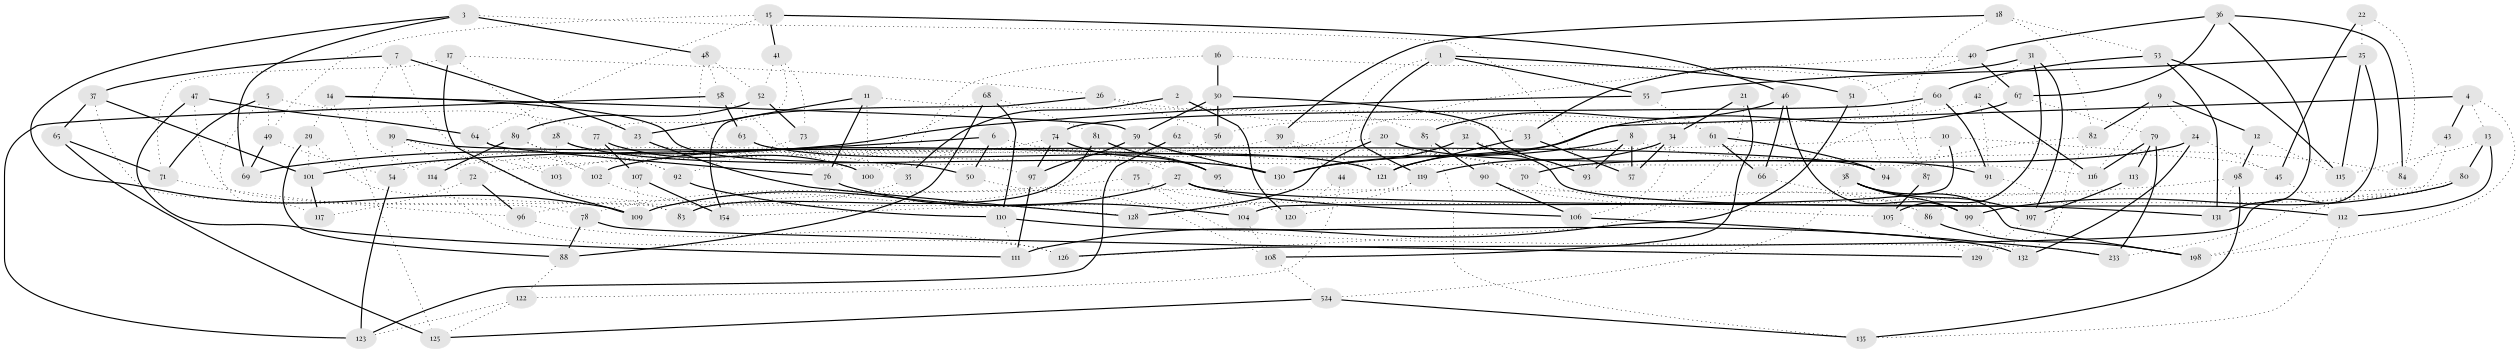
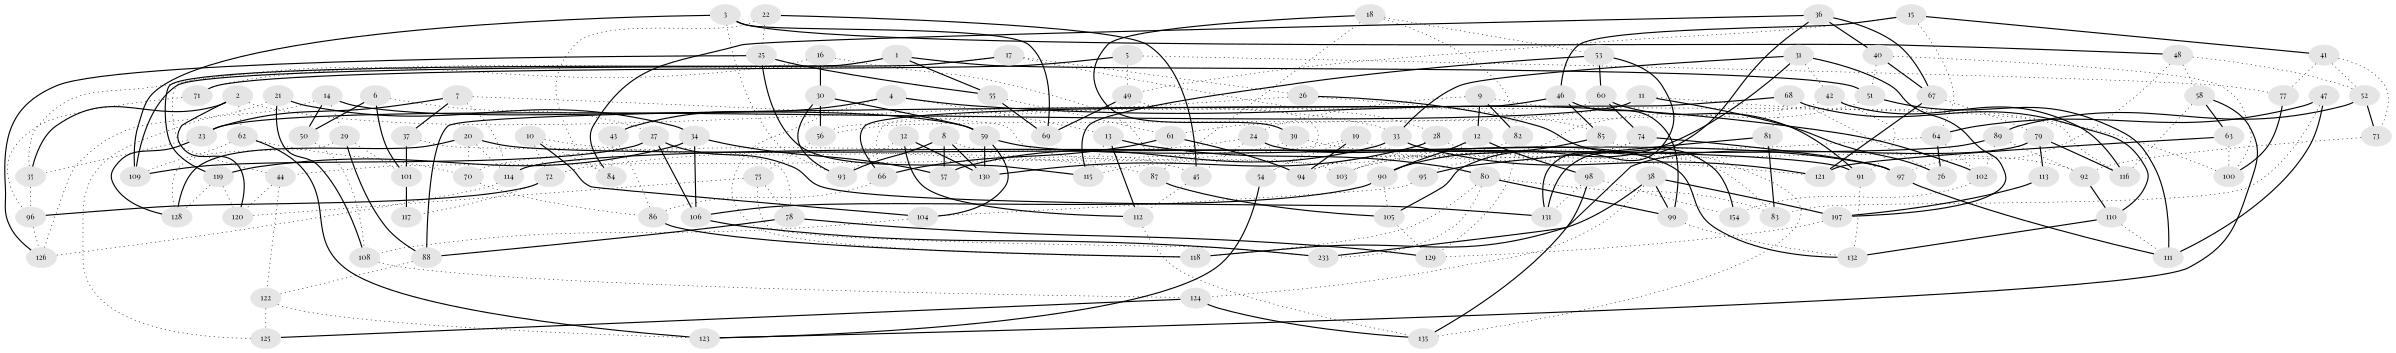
node "65": removed
edge "74" -- "95": style bold -> dotted
edge "12" -- "90": added
edge "24" -- "70": style bold -> dotted
edge "5" -- "117": removed
node "107": removed
edge "34" -- "106": style dotted -> bold
edge "76" -- "104": now "59" -- "104"
node "198": label "198" -> "118"
node "524": label "524" -> "124"
